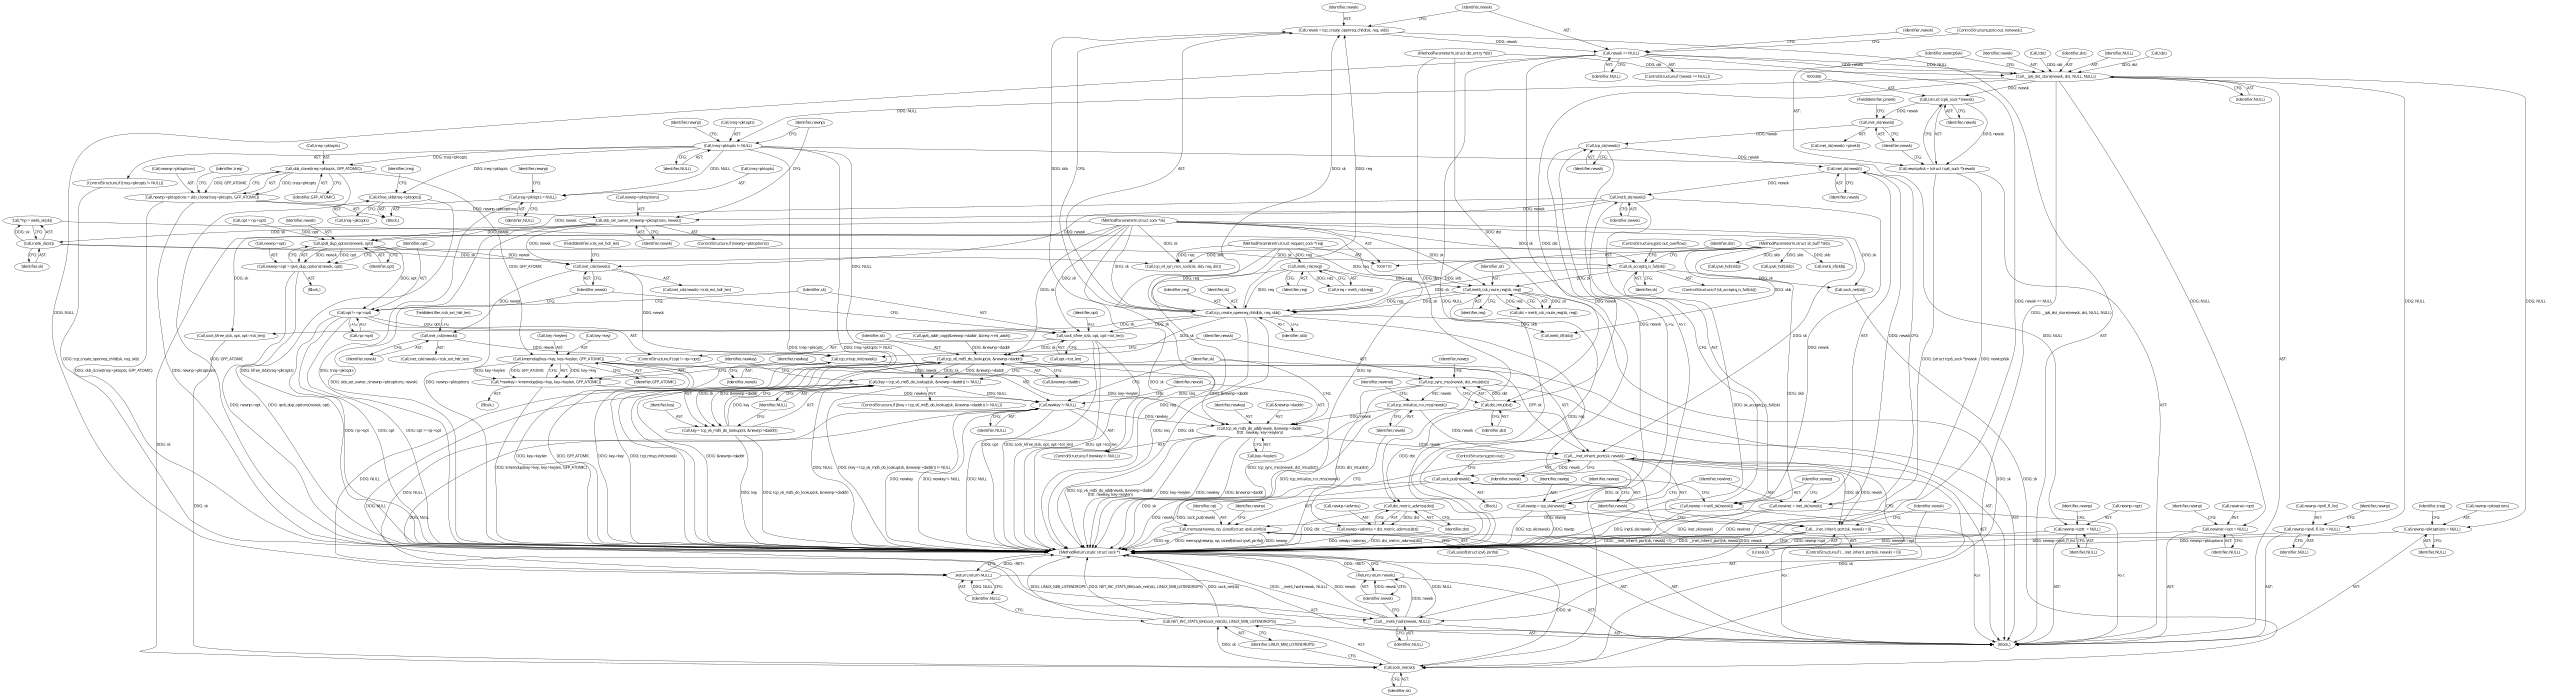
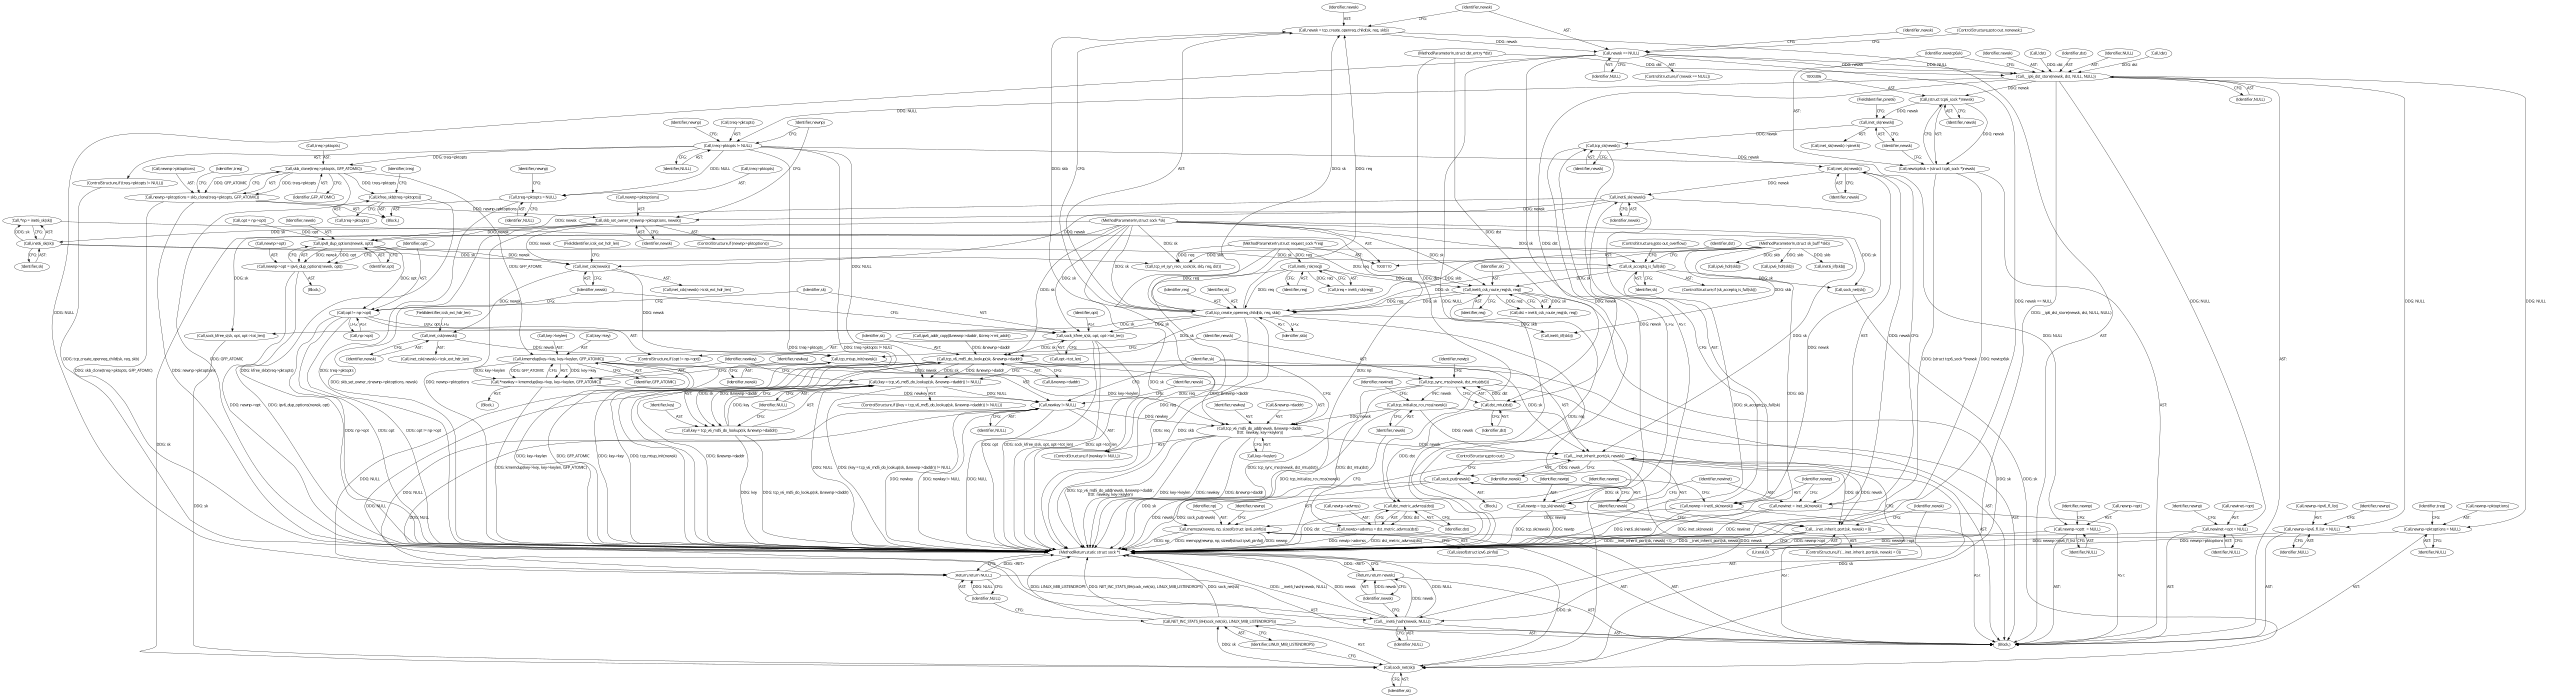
edge "(Call,treq->pktopts != NULL)" -> "(Call,kfree_skb(treq->pktopts))": now "(Call,skb_clone(treq->pktopts, GFP_ATOMIC))" -> "(Call,kfree_skb(treq->pktopts))"
edge "(Call,tcp_v6_md5_do_lookup(sk, &newnp->daddr))" -> "(Call,__inet_inherit_port(sk, newsk))": label "GFP: sk" -> "DDG: sk"
